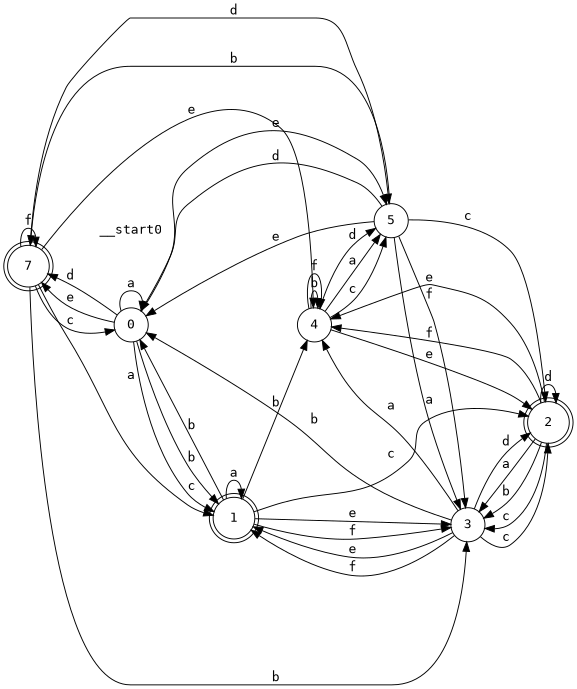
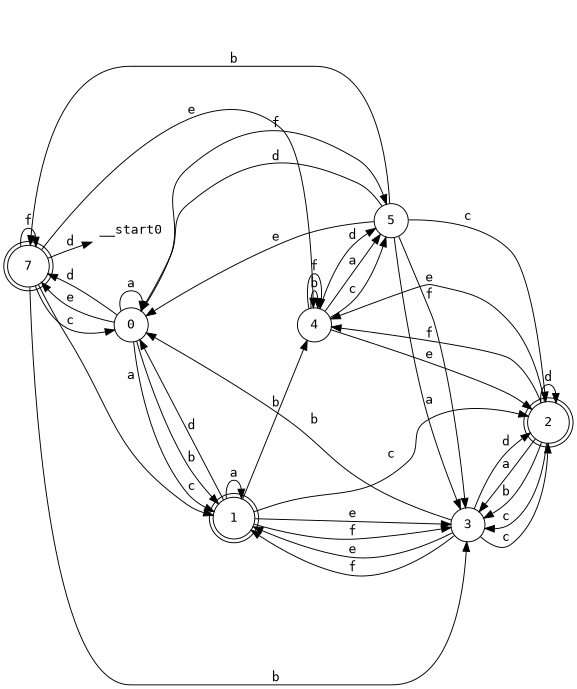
edge "7" -> "5": now "7" -> "__start0"
edge "0" -> "5": label "e" -> "f"
edge "1" -> "0": label "b" -> "d"
edge "3" -> "4": removed, label "a"
